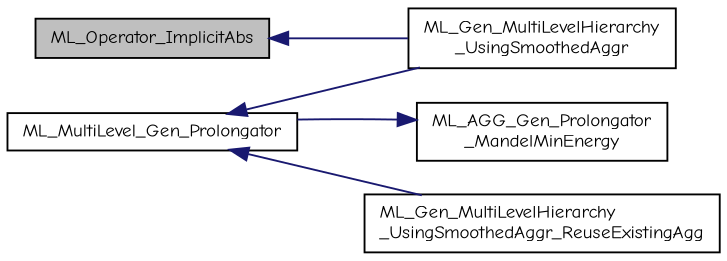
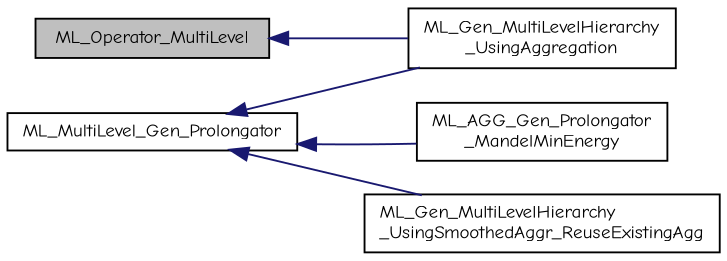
node "ML_Operator_ImplicitAbs": label "ML_Operator_ImplicitAbs" -> "ML_Operator_MultiLevel"
node "ML_Gen_MultiLevelHierarchy _UsingSmoothedAggr": label "ML_Gen_MultiLevelHierarchy _UsingSmoothedAggr" -> "ML_Gen_MultiLevelHierarchy _UsingAggregation"
edge "ML_MultiLevel_Gen_Prolongator" -> "ML_AGG_Gen_Prolongator _MandelMinEnergy": reversed
